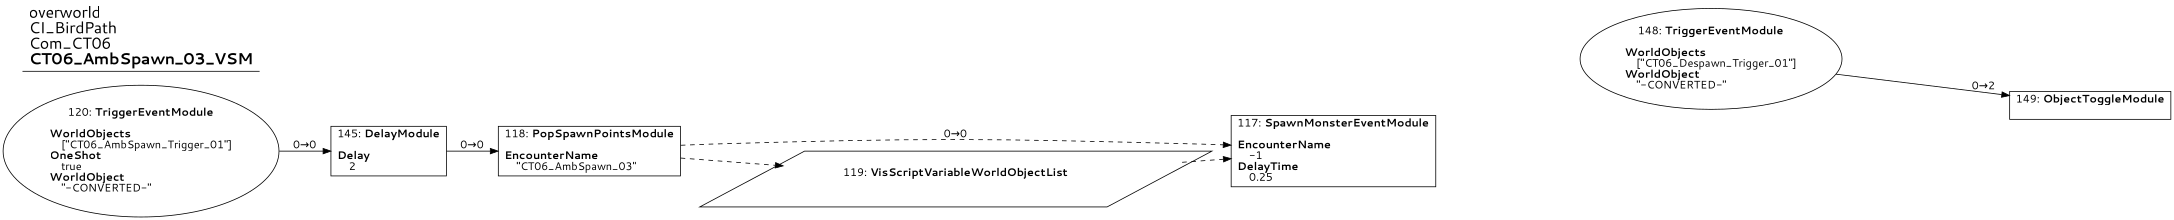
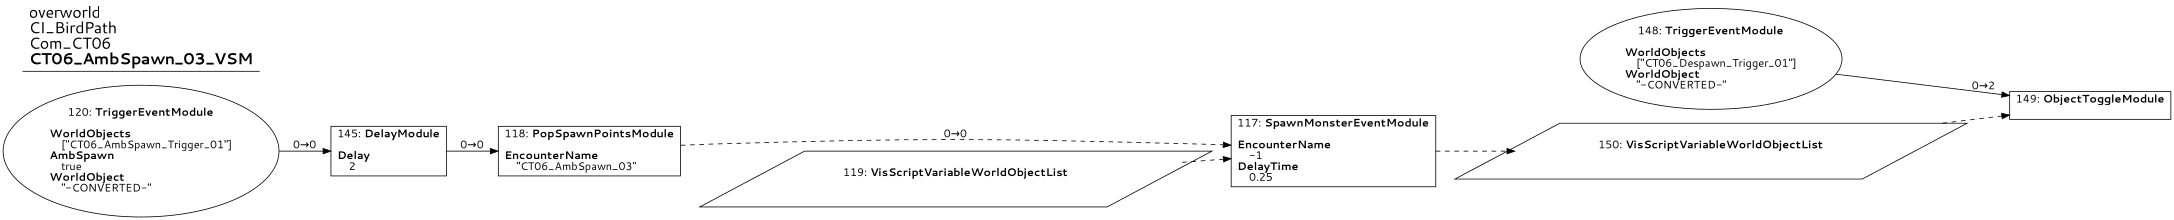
node "150:": added
node "120:": text "OneShot" -> "AmbSpawn"
edge "118:" -> "119:": removed
